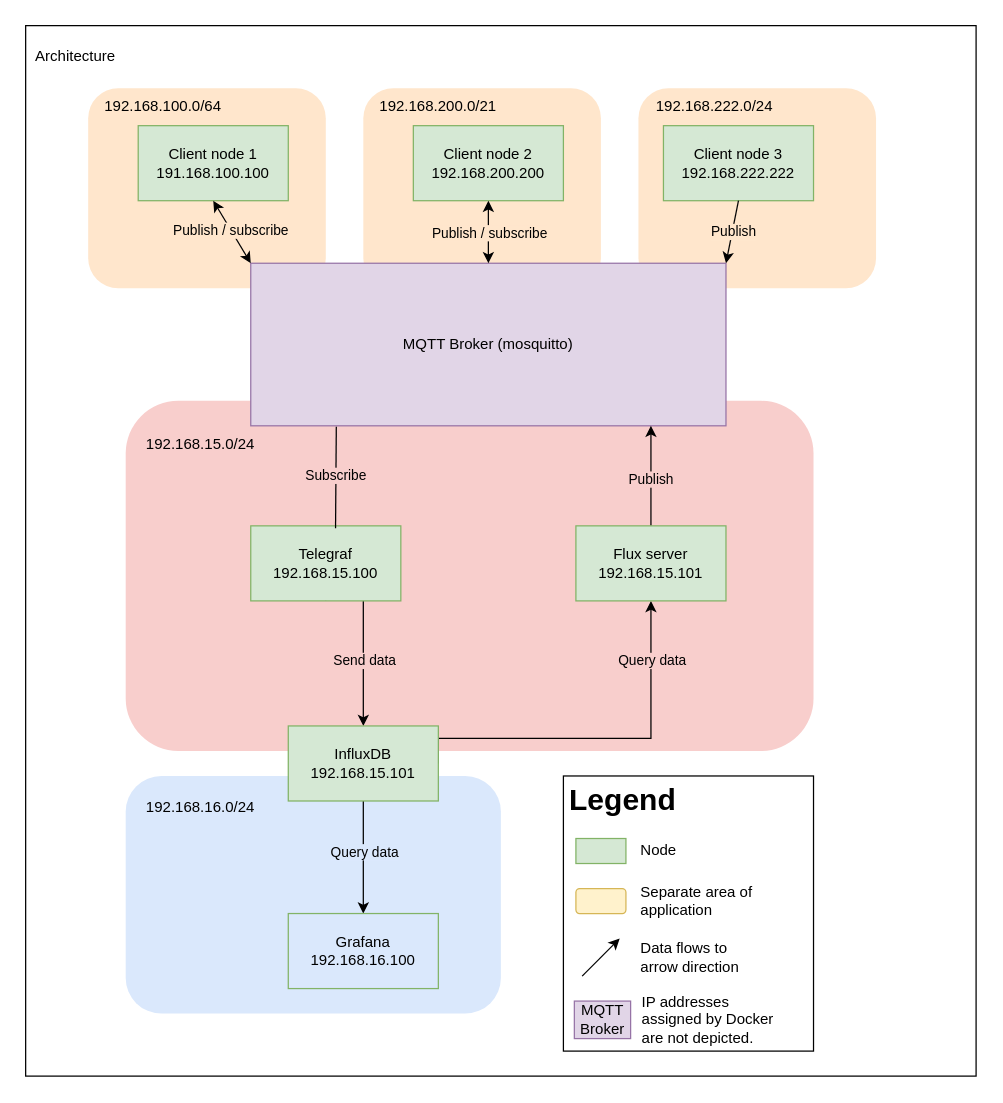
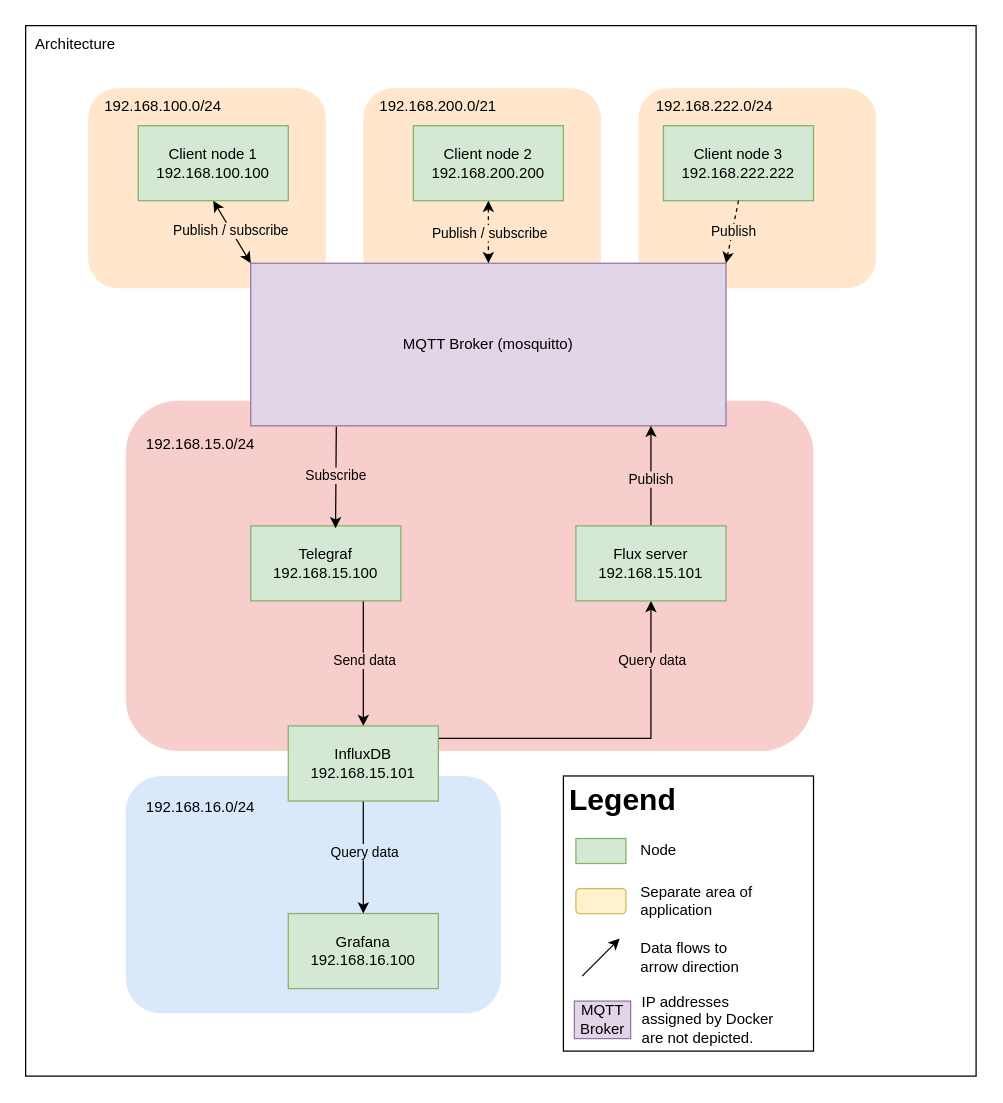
node "Architecture": moved (76, 57) -> (76, 44)
node "192.168.100.0/64": label "192.168.100.0/64" -> "192.168.100.0/24"
node "Client node 1 191.168.100.100": label "Client node 1 191.168.100.100" -> "Client node 1 192.168.100.100"
edge "Client node 3 192.168.222.222" -> "MQTT Broker (mosquitto)": style solid -> dashed
edge "Client node 2 192.168.200.200" -- "MQTT Broker (mosquitto)": style solid -> dashed
edge "MQTT Broker (mosquitto)" -- "Telegraf 192.168.15.100": arrowhead none -> classic
node "Grafana 192.168.16.100": fillcolor #dae8fc -> #d5e8d4
